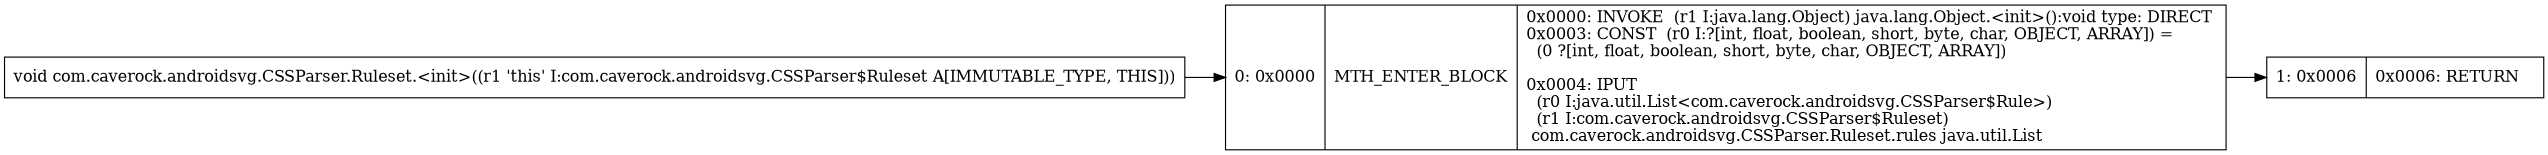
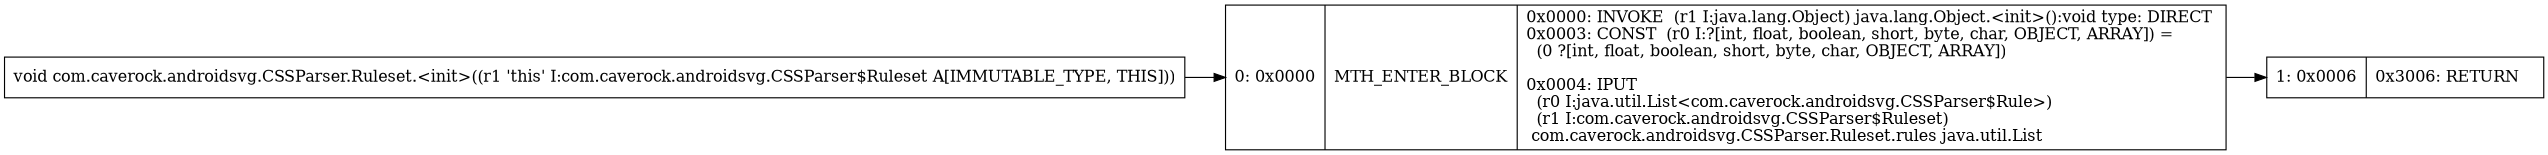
node "1: 0x0006": text "0x0006: RETURN" -> "0x3006: RETURN"
